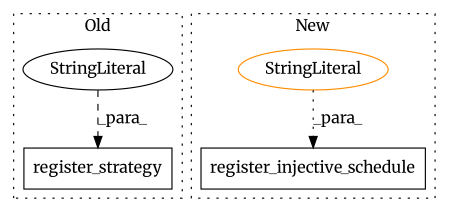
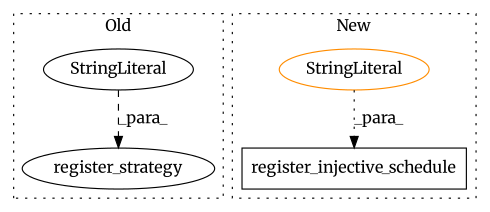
node "register_strategy": shape box -> ellipse
